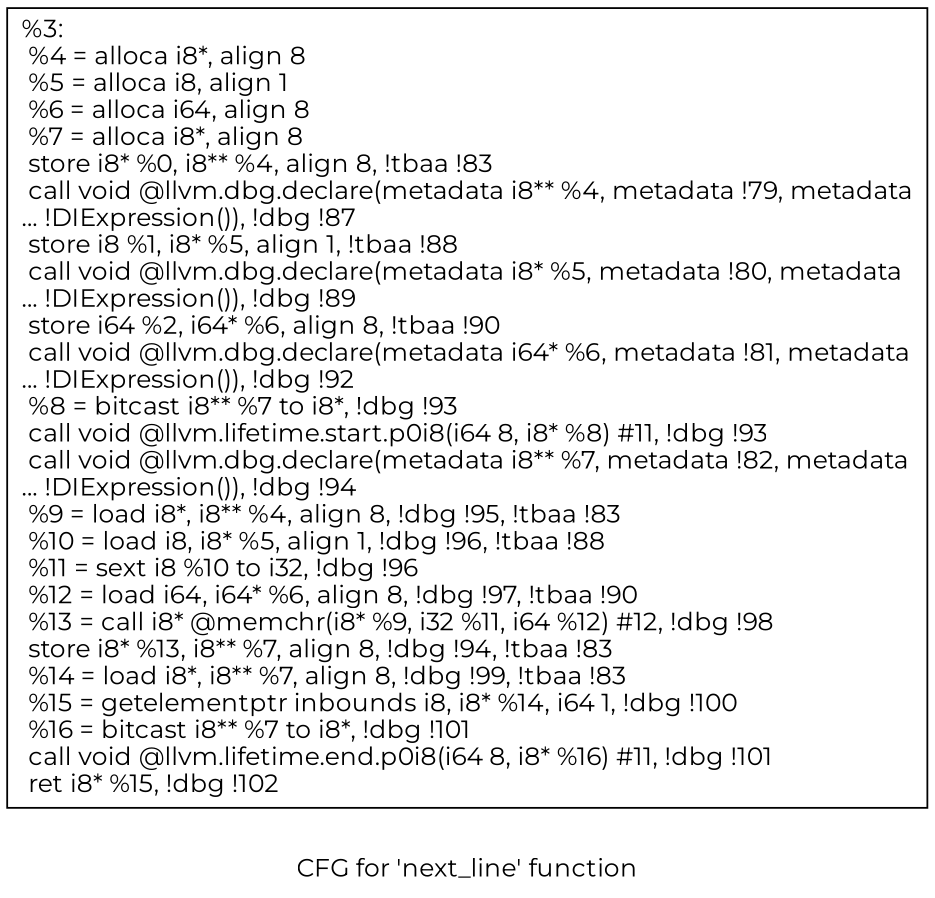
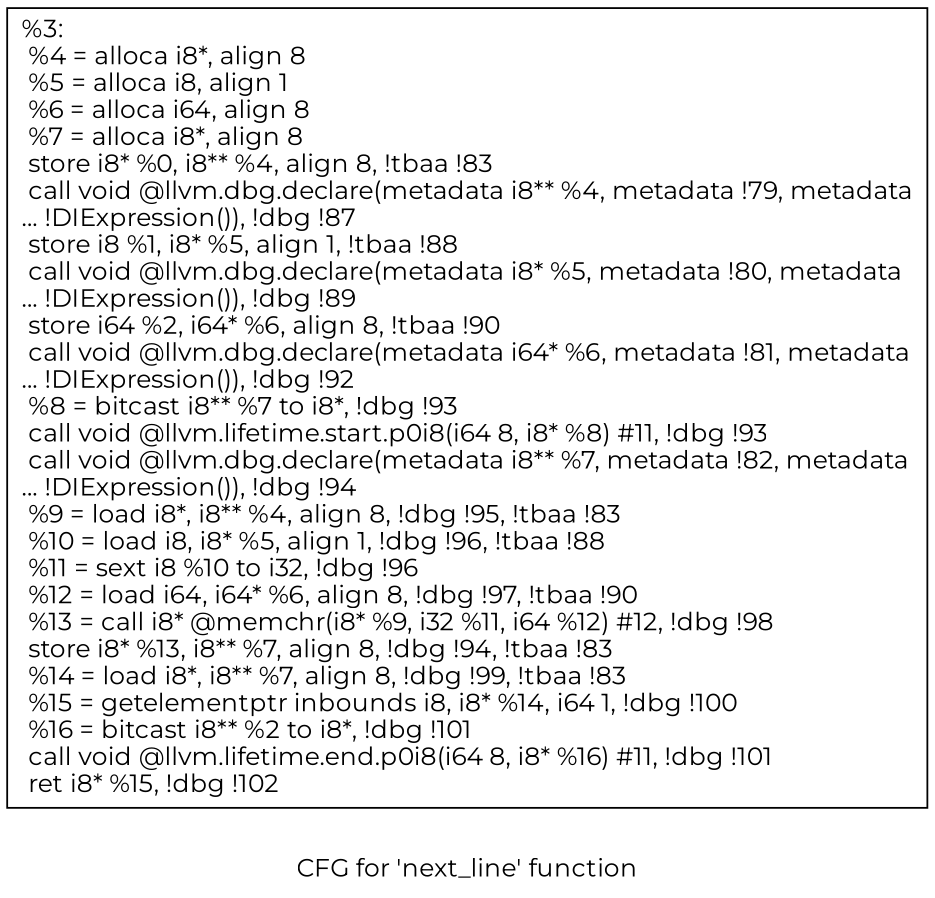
node "%3:": text "%16 = bitcast i8** %7 to i8*, !dbg !101" -> "%16 = bitcast i8** %2 to i8*, !dbg !101"
